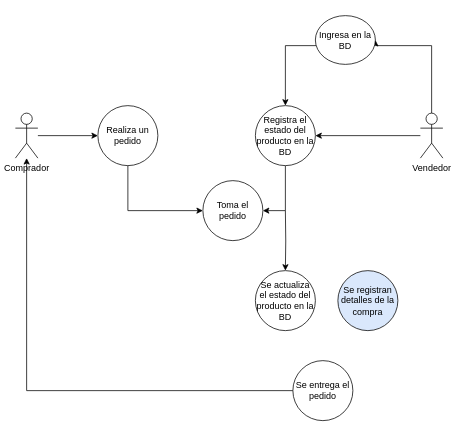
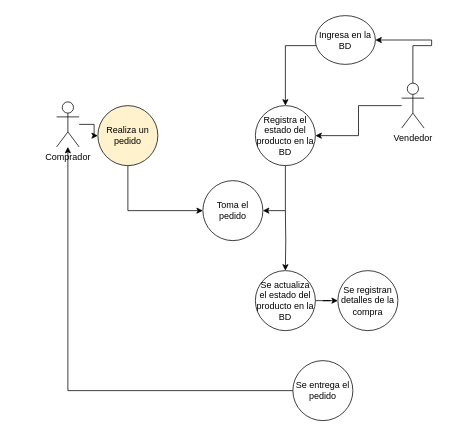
node "Comprador": moved (27, 135) -> (68, 124)
node "Realiza un pedido": fillcolor #ffffff -> #fff2cc
node "Vendedor": moved (432, 135) -> (413, 105)
edge "Se actualiza el estado del producto en la BD" -> "Se registran detalles de la compra": added
node "Se registran detalles de la compra": fillcolor #dae8fc -> #ffffff
